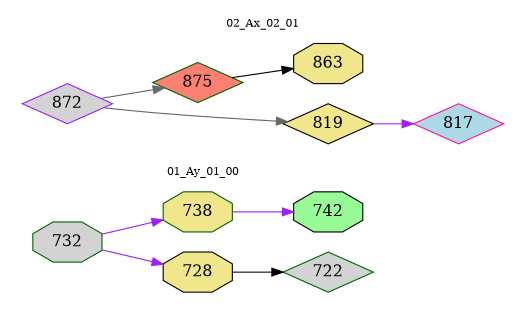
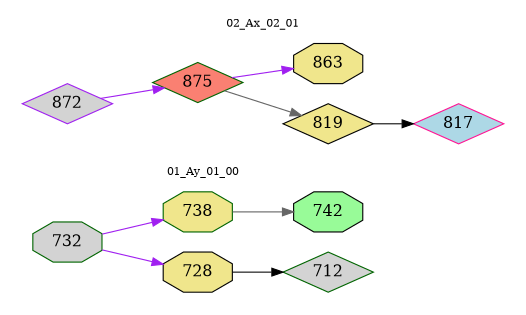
edge "875" -> "863": color black -> purple
edge "872" -> "875": color gray40 -> purple
edge "872" -> "819": now "875" -> "819"
edge "819" -> "817": color purple -> black
edge "738" -> "742": color purple -> gray40
node "722": label "722" -> "712"
